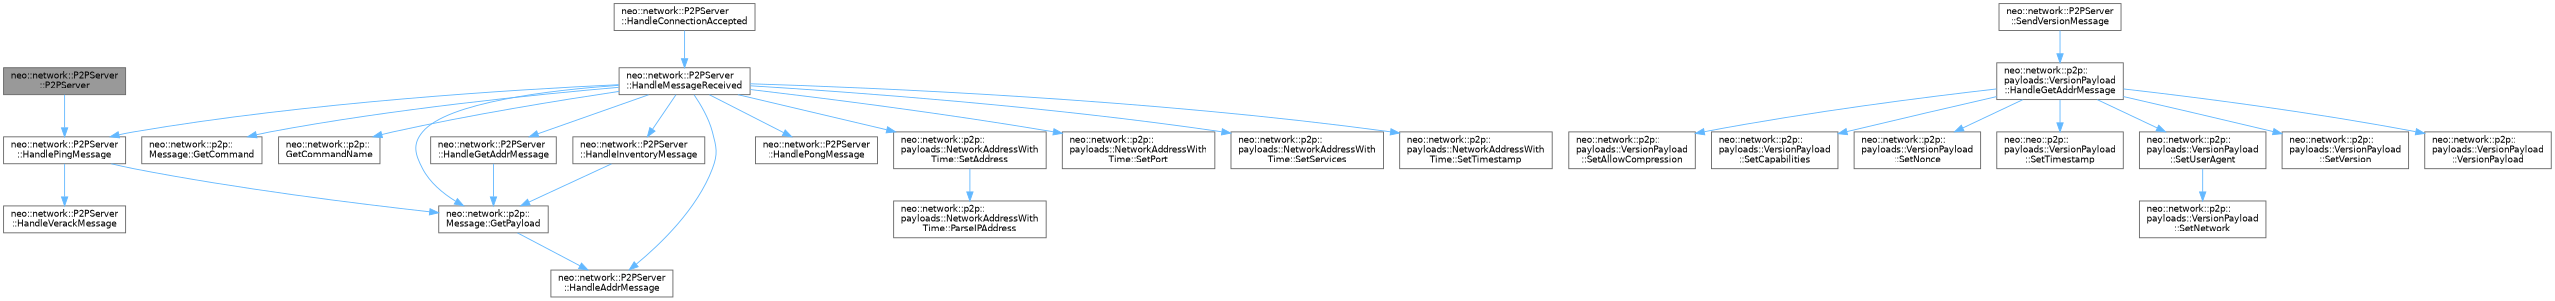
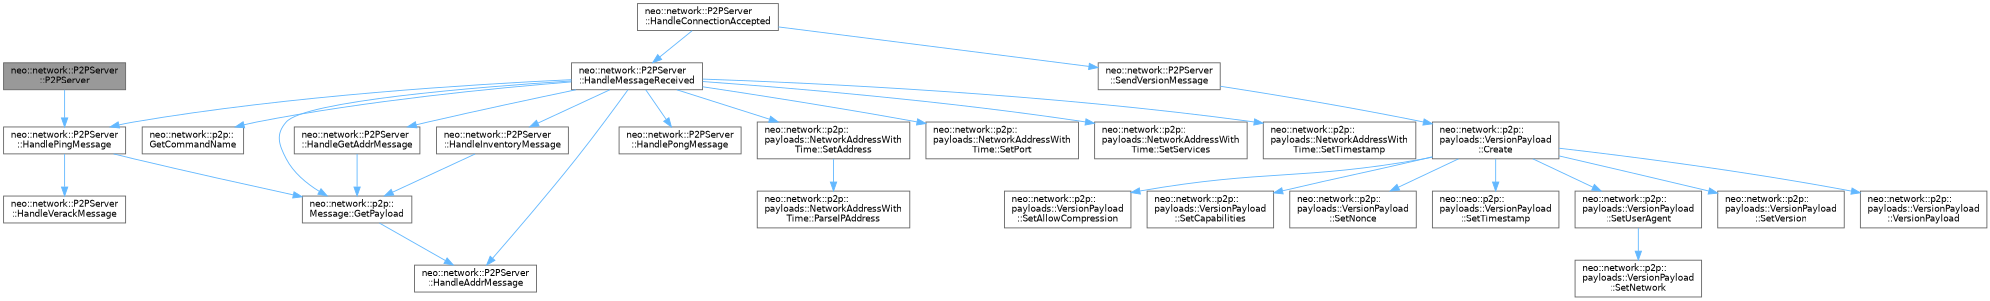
edge "neo::network::P2PServer ::HandleConnectionAccepted" -> "neo::network::P2PServer ::SendVersionMessage": added
node "neo::network::p2p:: payloads::VersionPayload ::HandleGetAddrMessage": label "neo::network::p2p:: payloads::VersionPayload ::HandleGetAddrMessage" -> "neo::network::p2p:: payloads::VersionPayload ::Create"
node "neo::network::p2p:: Message::GetCommand": removed
